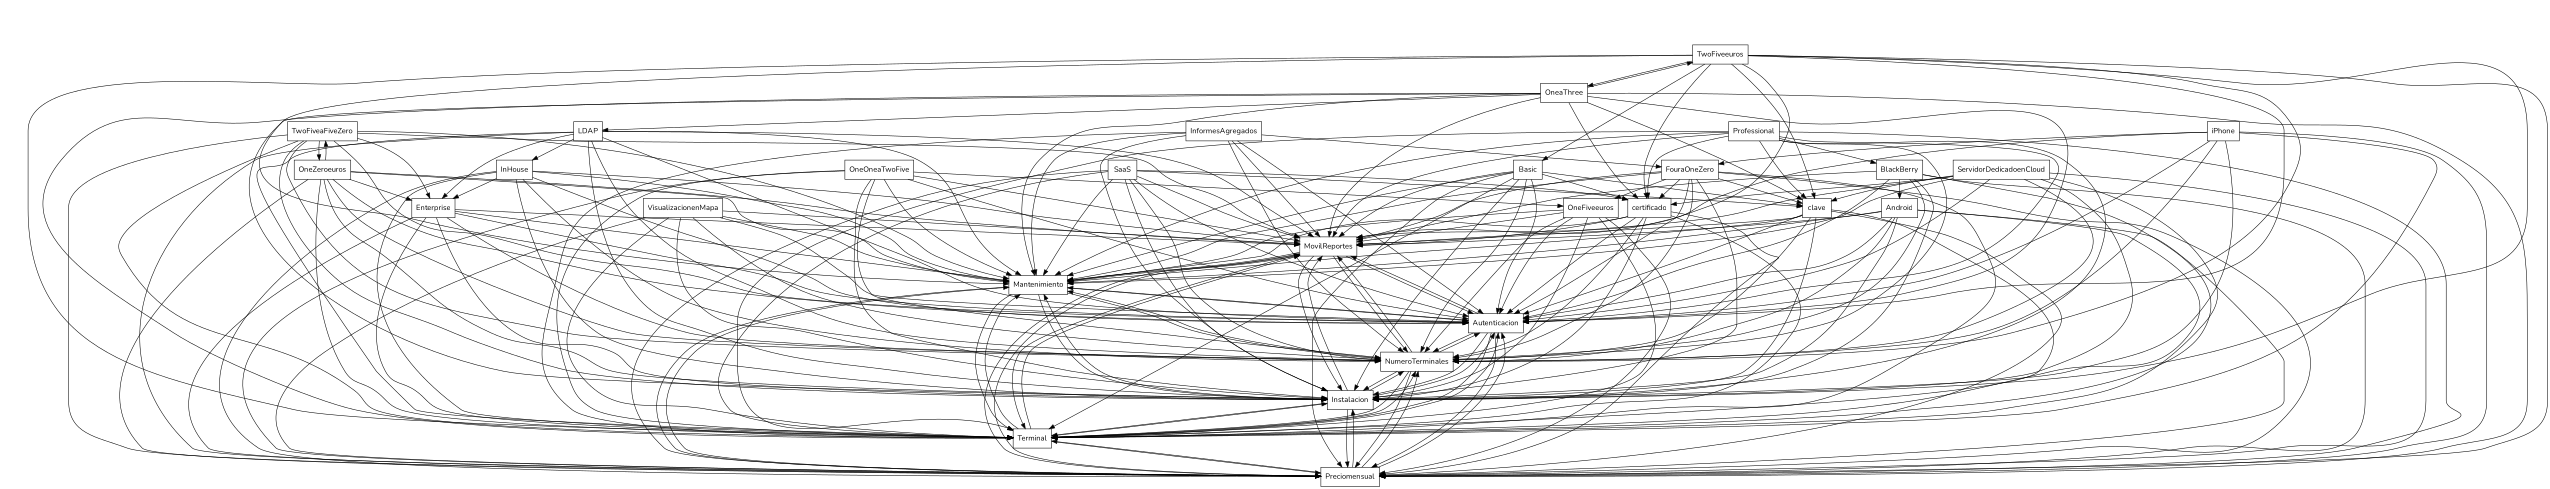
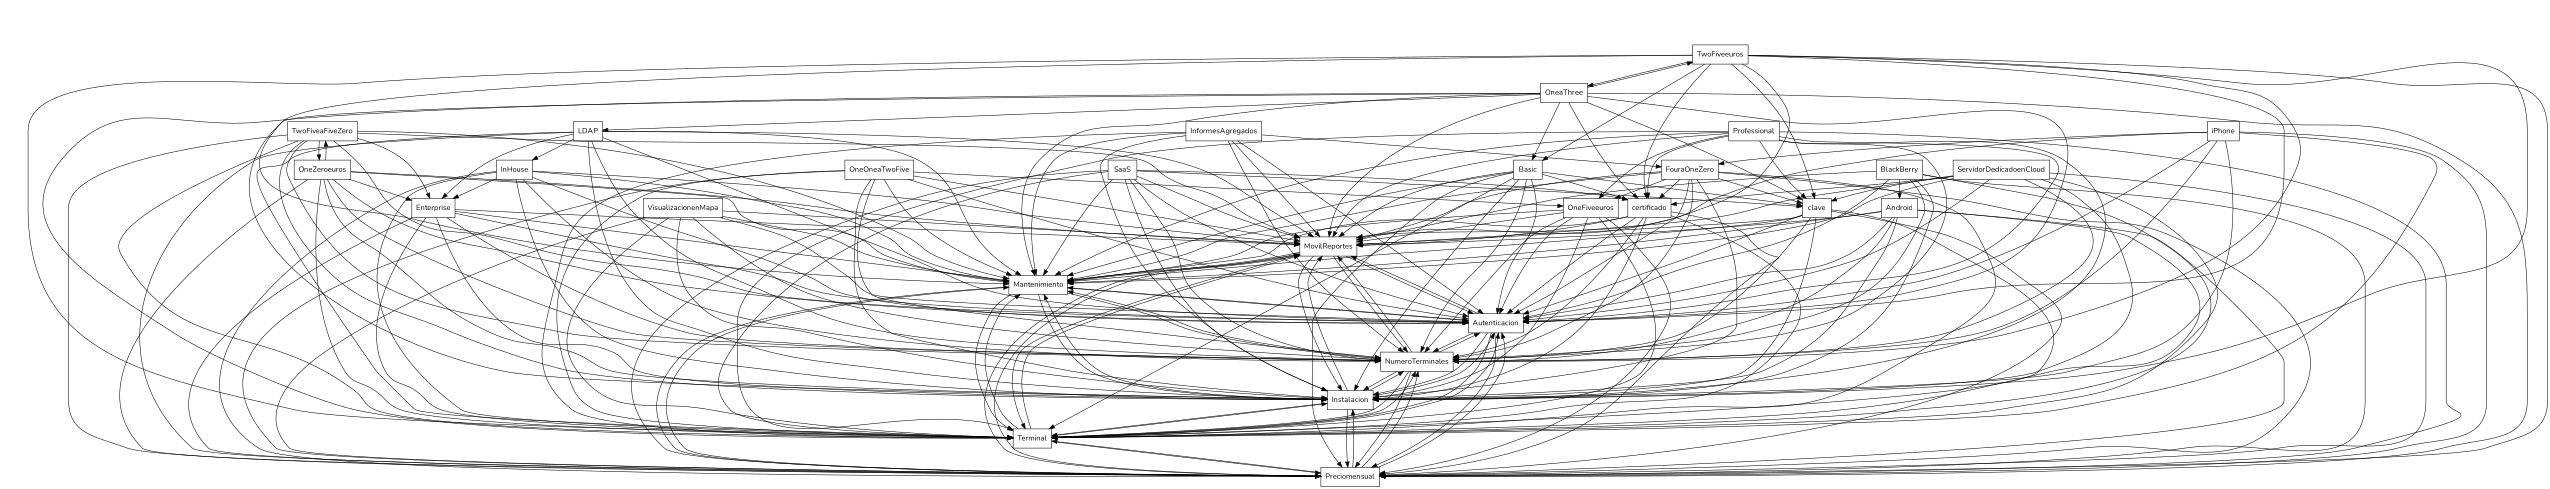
edge "OneaThree" -> "Basic": added
edge "Professional" -> "BlackBerry": now "Professional" -> "OneFiveeuros"
